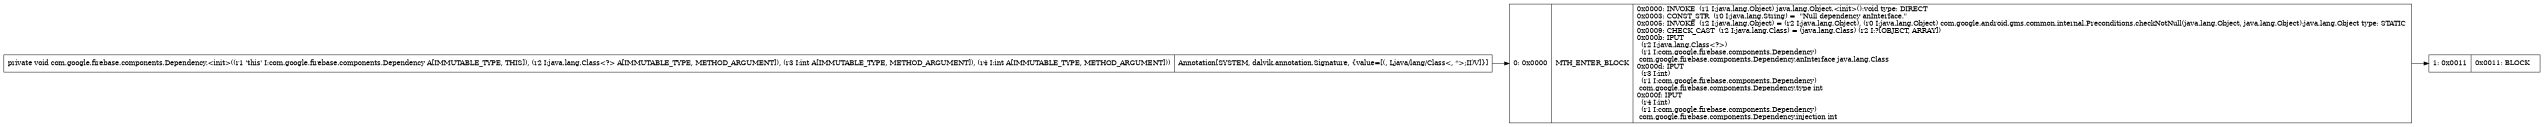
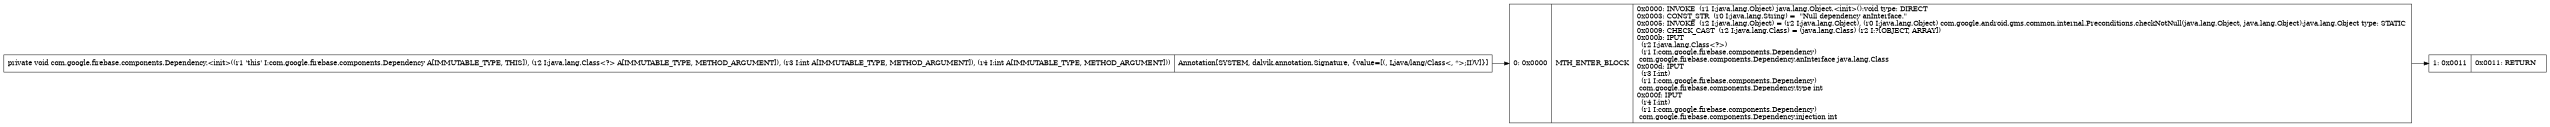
node "1: 0x0011": text "0x0011: BLOCK" -> "0x0011: RETURN"
